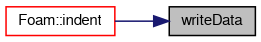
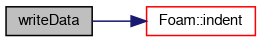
edge "Foam::indent" -> "writeData": reversed
